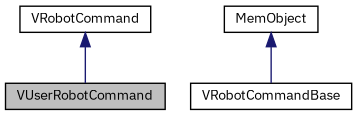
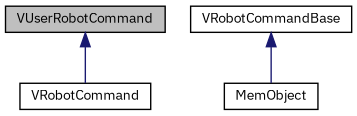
edge "VUserRobotCommand" -> "VRobotCommand": reversed
edge "VRobotCommandBase" -> "MemObject": reversed
